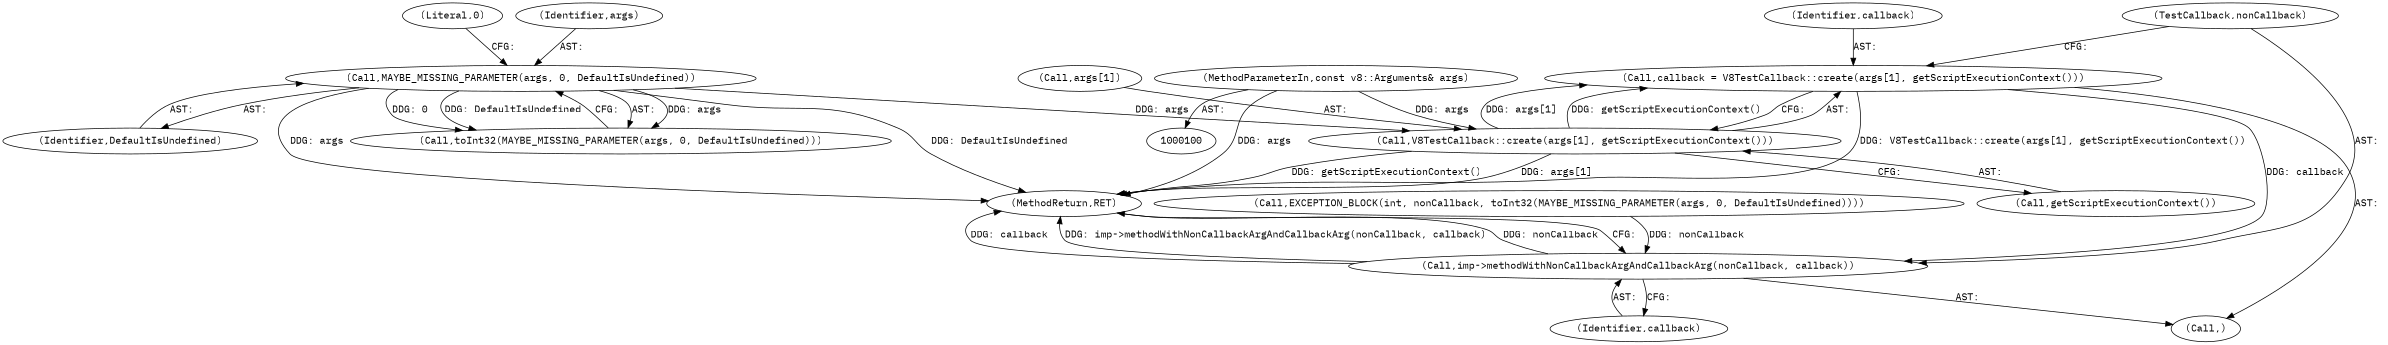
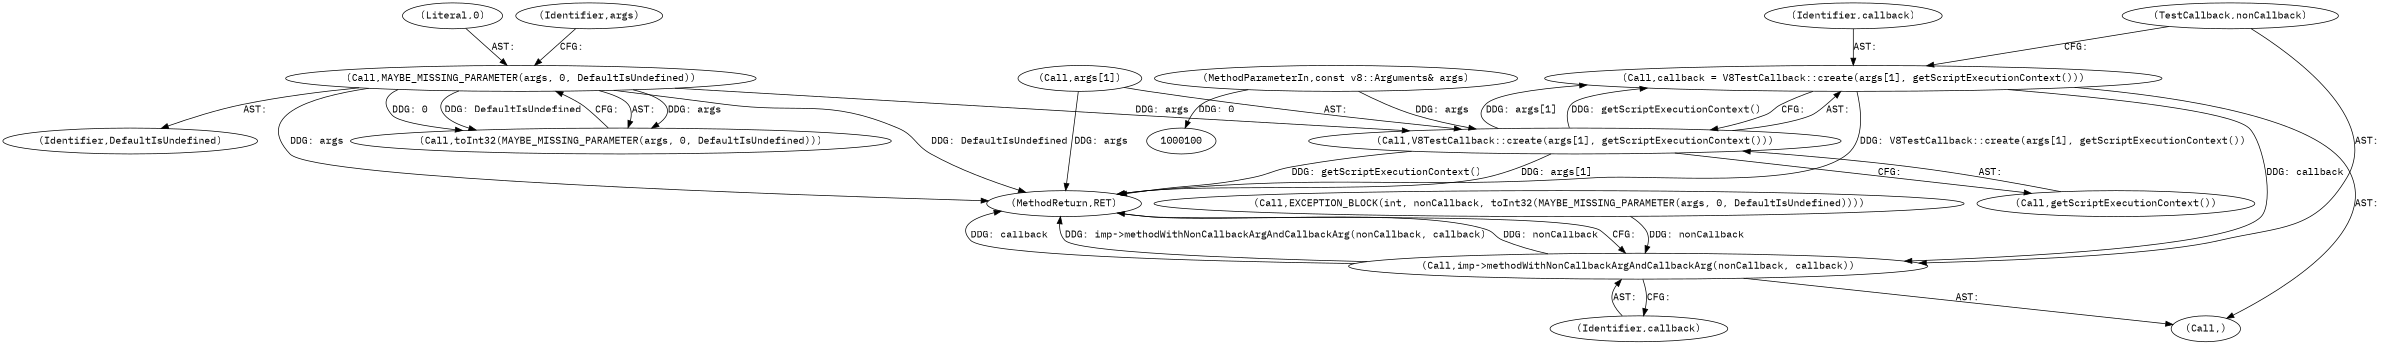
edge "(Literal,0)" -> "(Call,MAYBE_MISSING_PARAMETER(args, 0, DefaultIsUndefined))": label "CFG: " -> "AST: "
edge "(Identifier,args)" -> "(Call,MAYBE_MISSING_PARAMETER(args, 0, DefaultIsUndefined))": label "AST: " -> "CFG: "
edge "(Identifier,DefaultIsUndefined)" -> "(Call,MAYBE_MISSING_PARAMETER(args, 0, DefaultIsUndefined))": removed, label "AST:"
edge "(MethodParameterIn,const v8::Arguments& args)" -> "1000100": label "AST: " -> "DDG: 0"
edge "(MethodParameterIn,const v8::Arguments& args)" -> "(MethodReturn,RET)": now "(Call,args[1])" -> "(MethodReturn,RET)"
